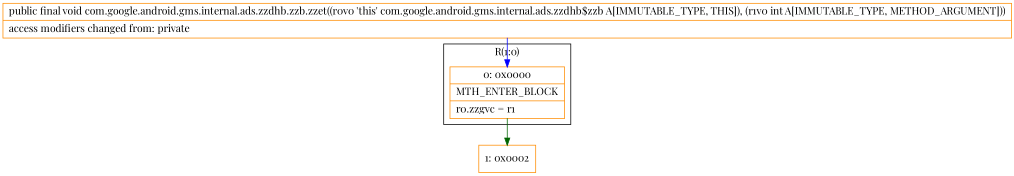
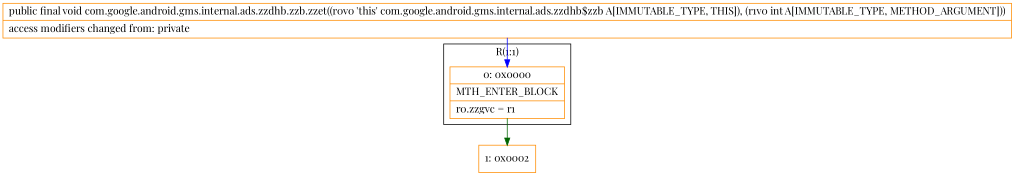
cluster "R(1:0)": label "R(1:0)" -> "R(1:1)"
